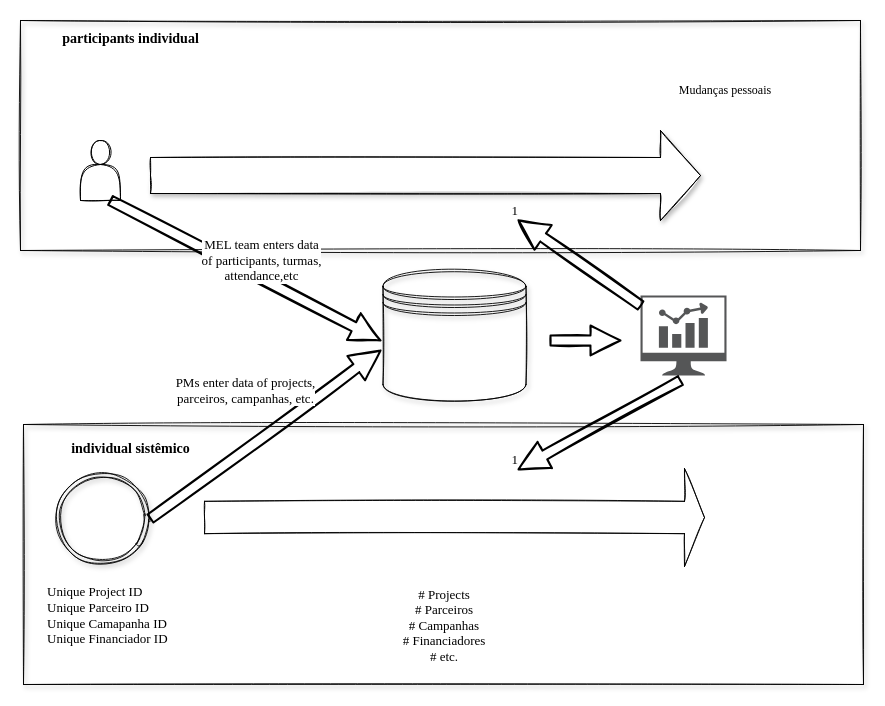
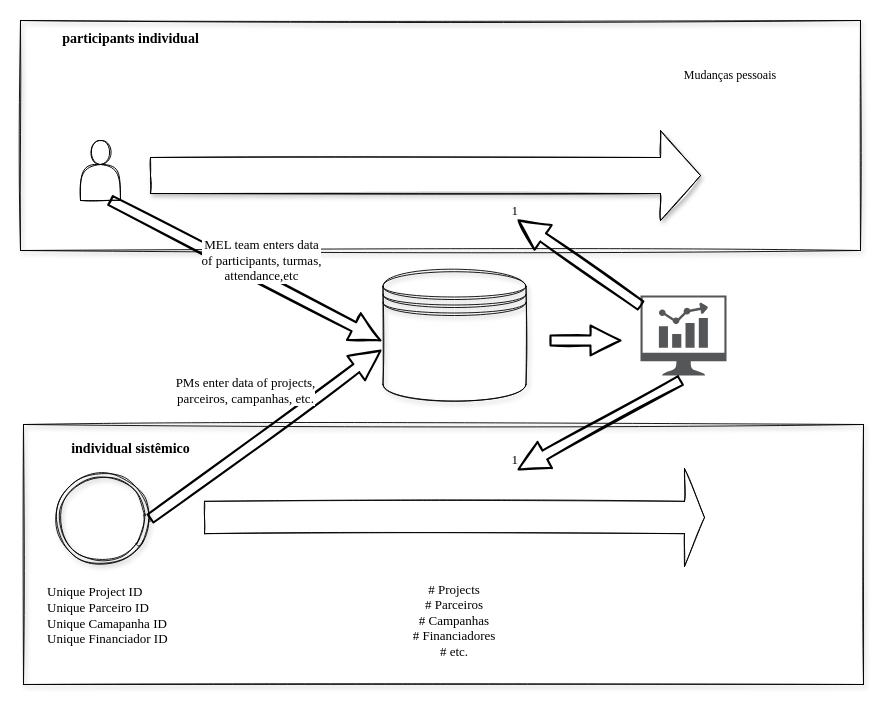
node "Mudanças pessoais": moved (726, 91) -> (731, 76)
node "# Projects # Parceiros # Campanhas # Financiadores # etc.": moved (445, 626) -> (455, 621)
